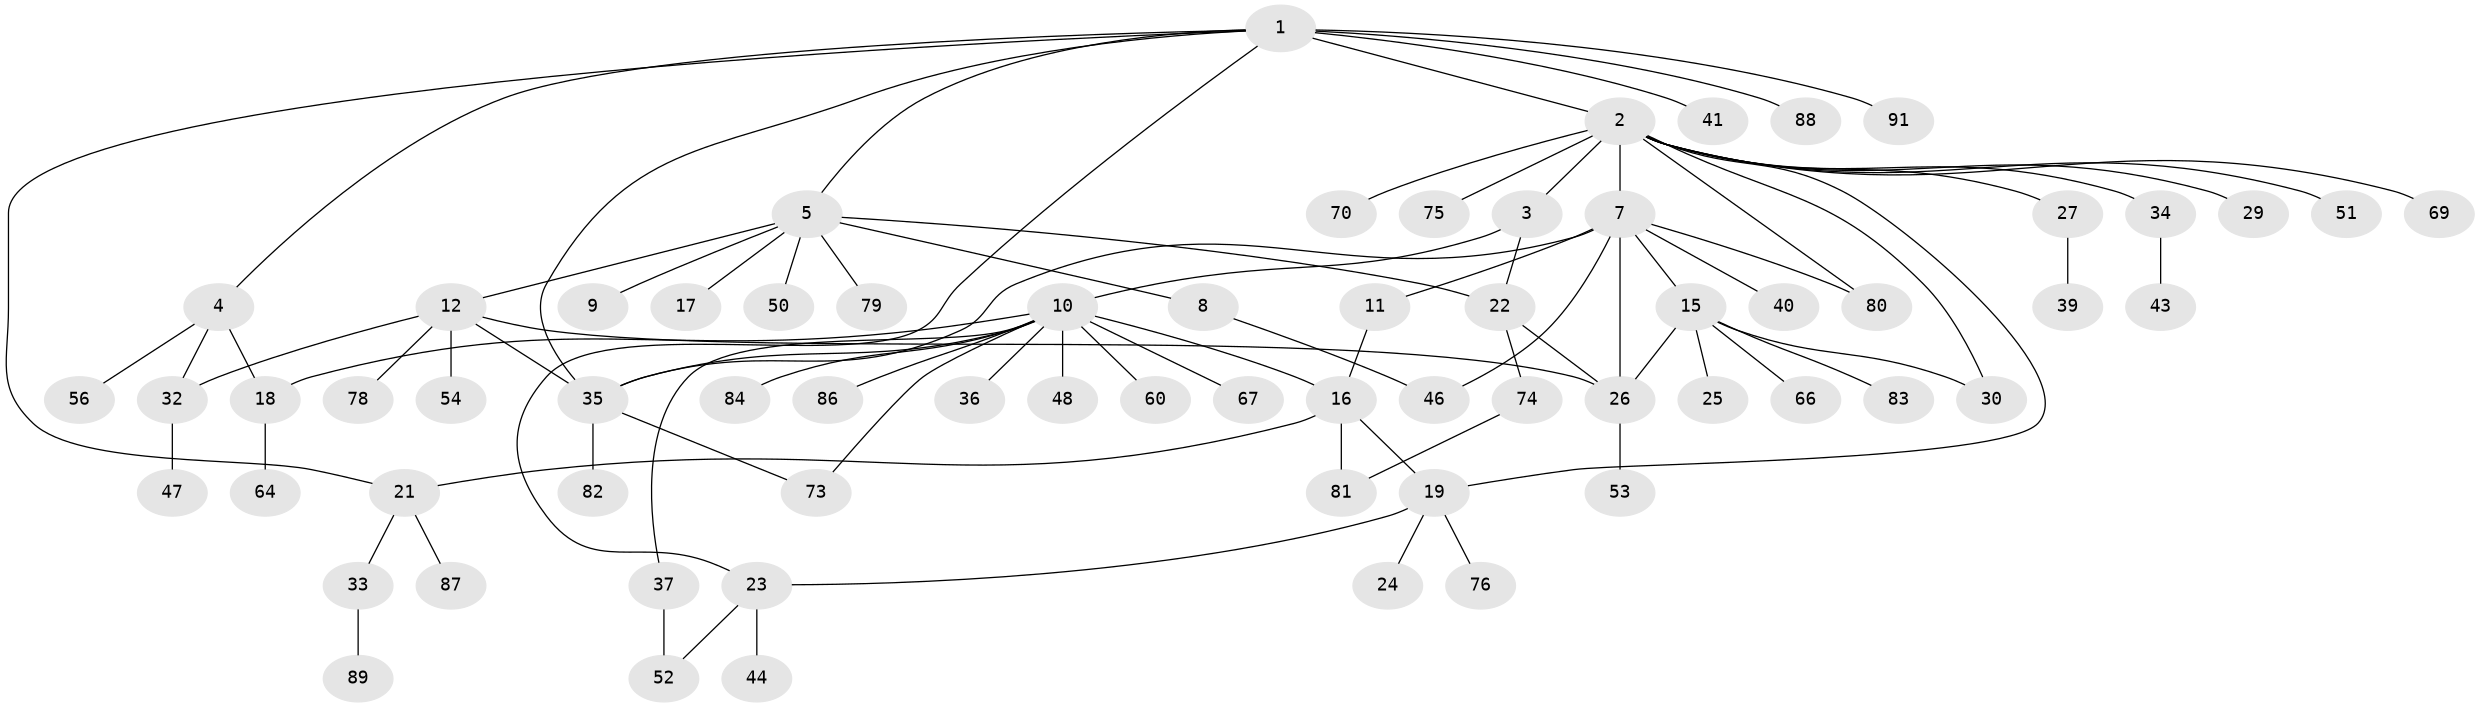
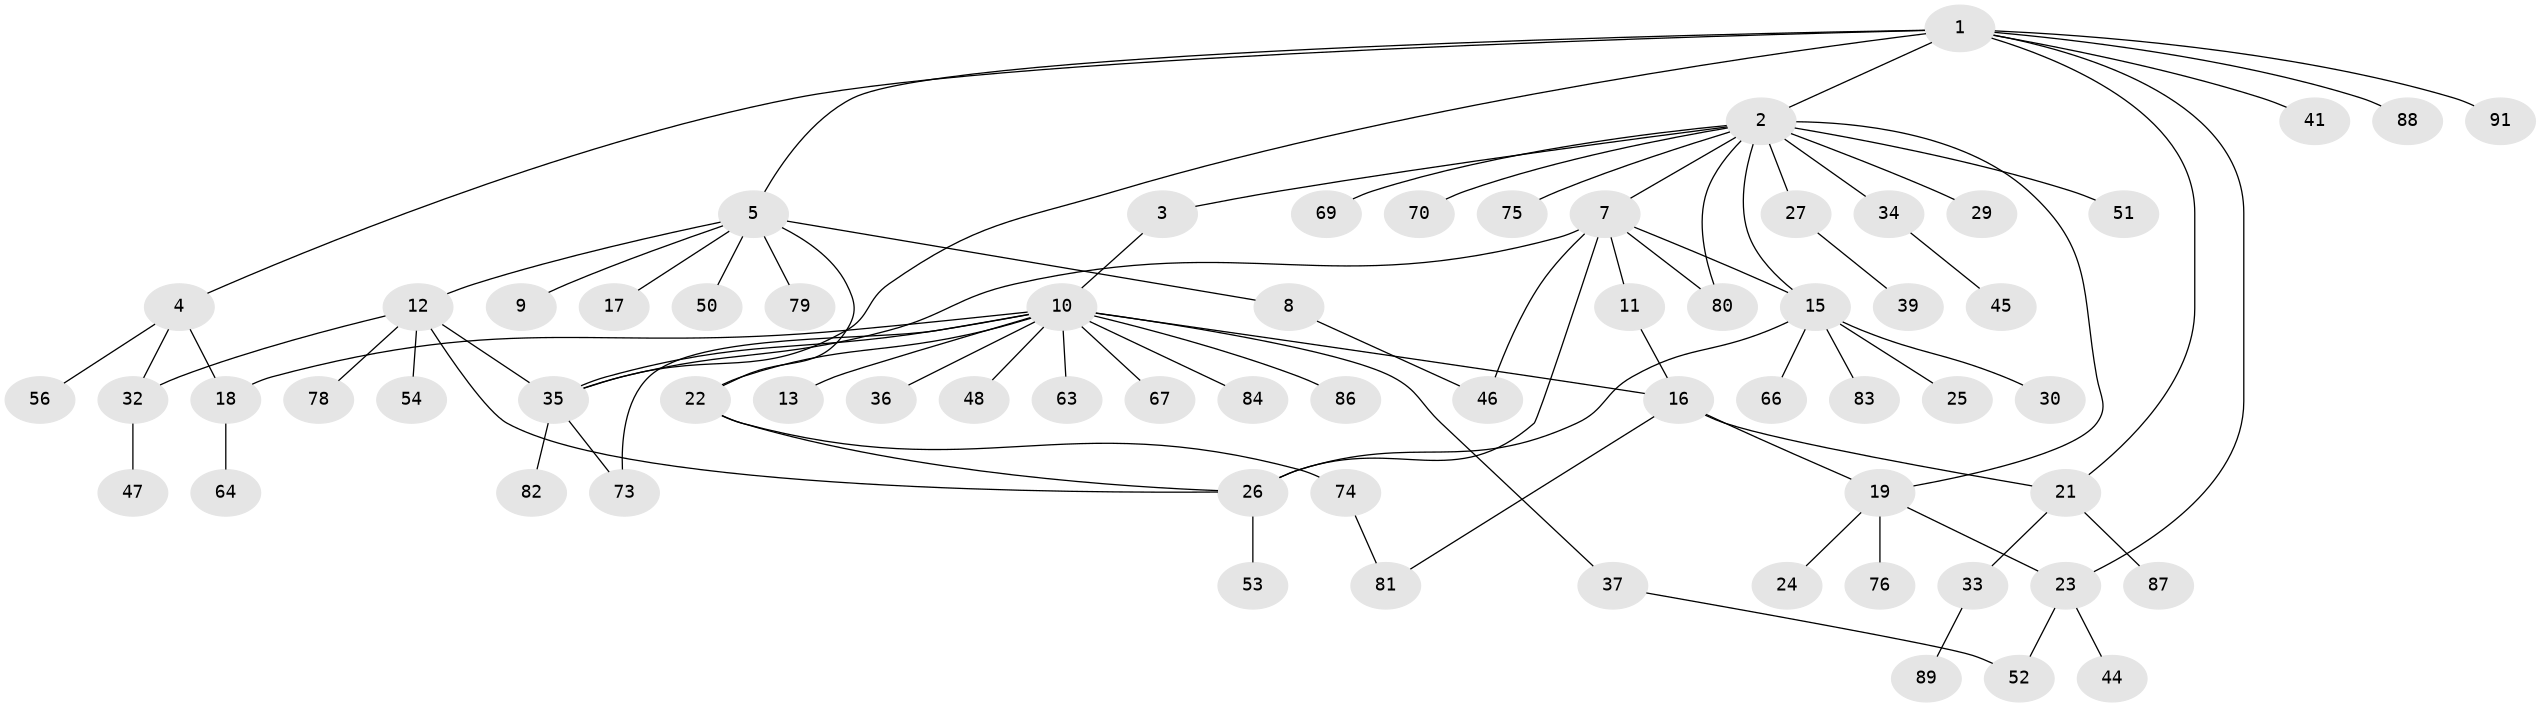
edge "2" -- "30": now "2" -- "15"
edge "3" -- "22": now "10" -- "22"
node "40": removed
node "43": label "43" -> "45"
node "13": added
node "60": label "60" -> "63"
